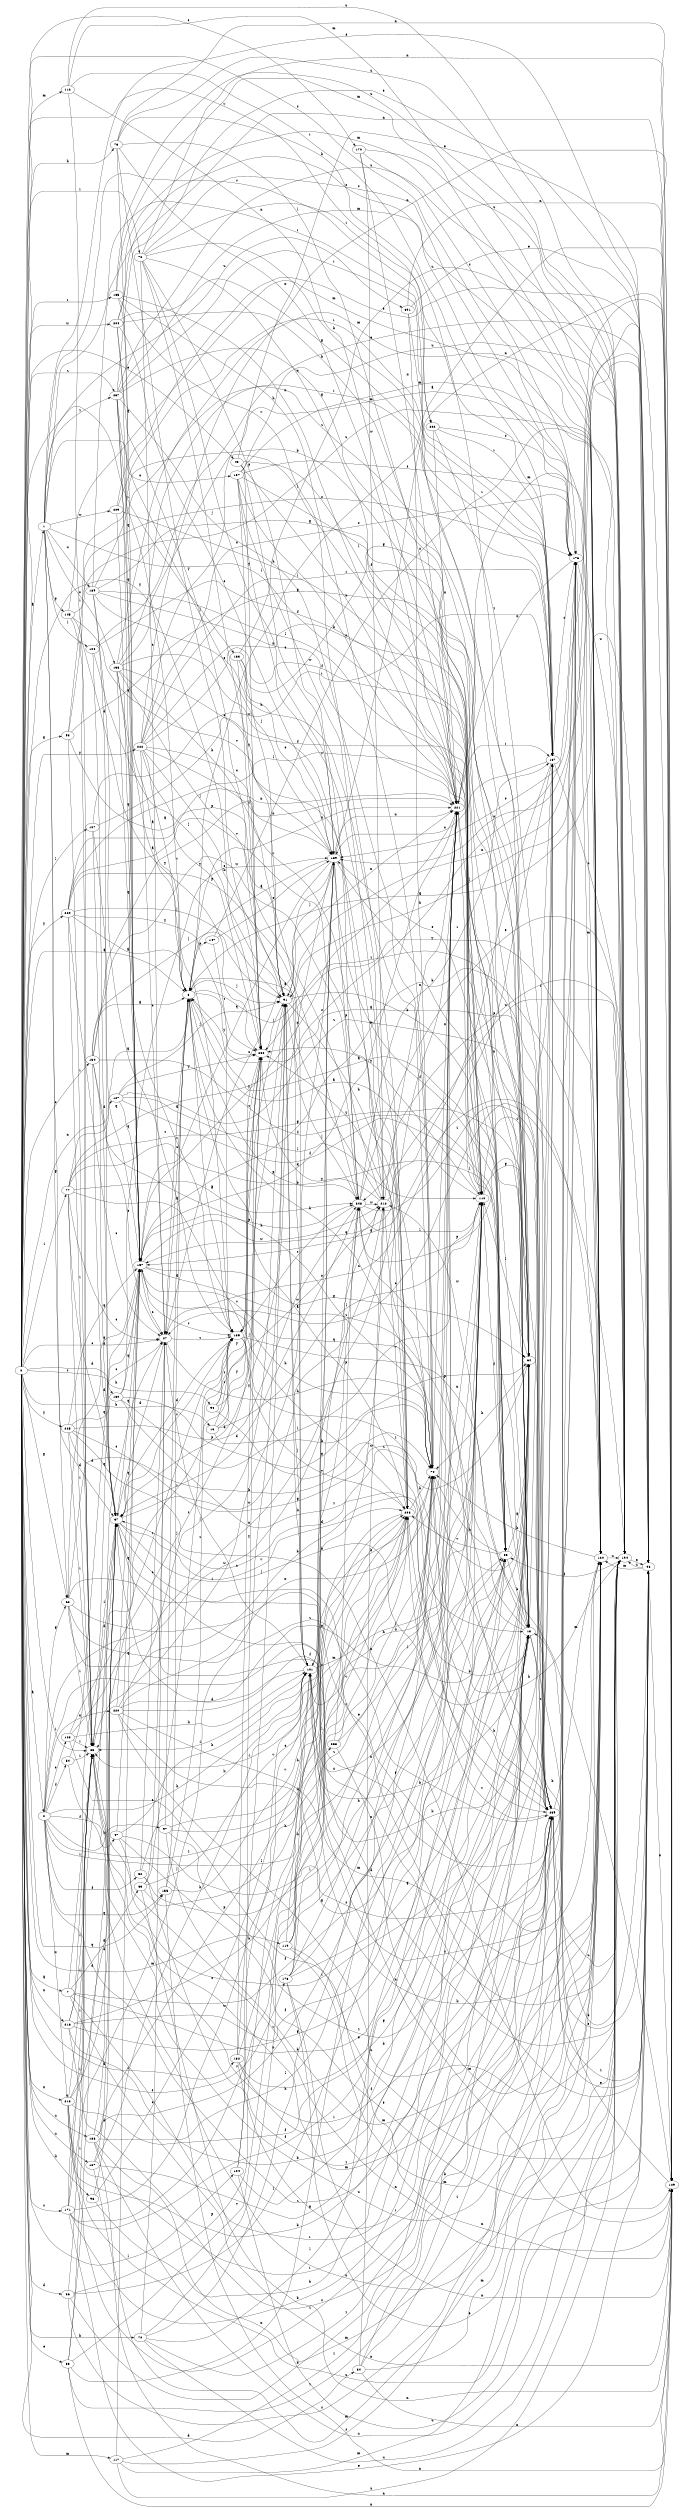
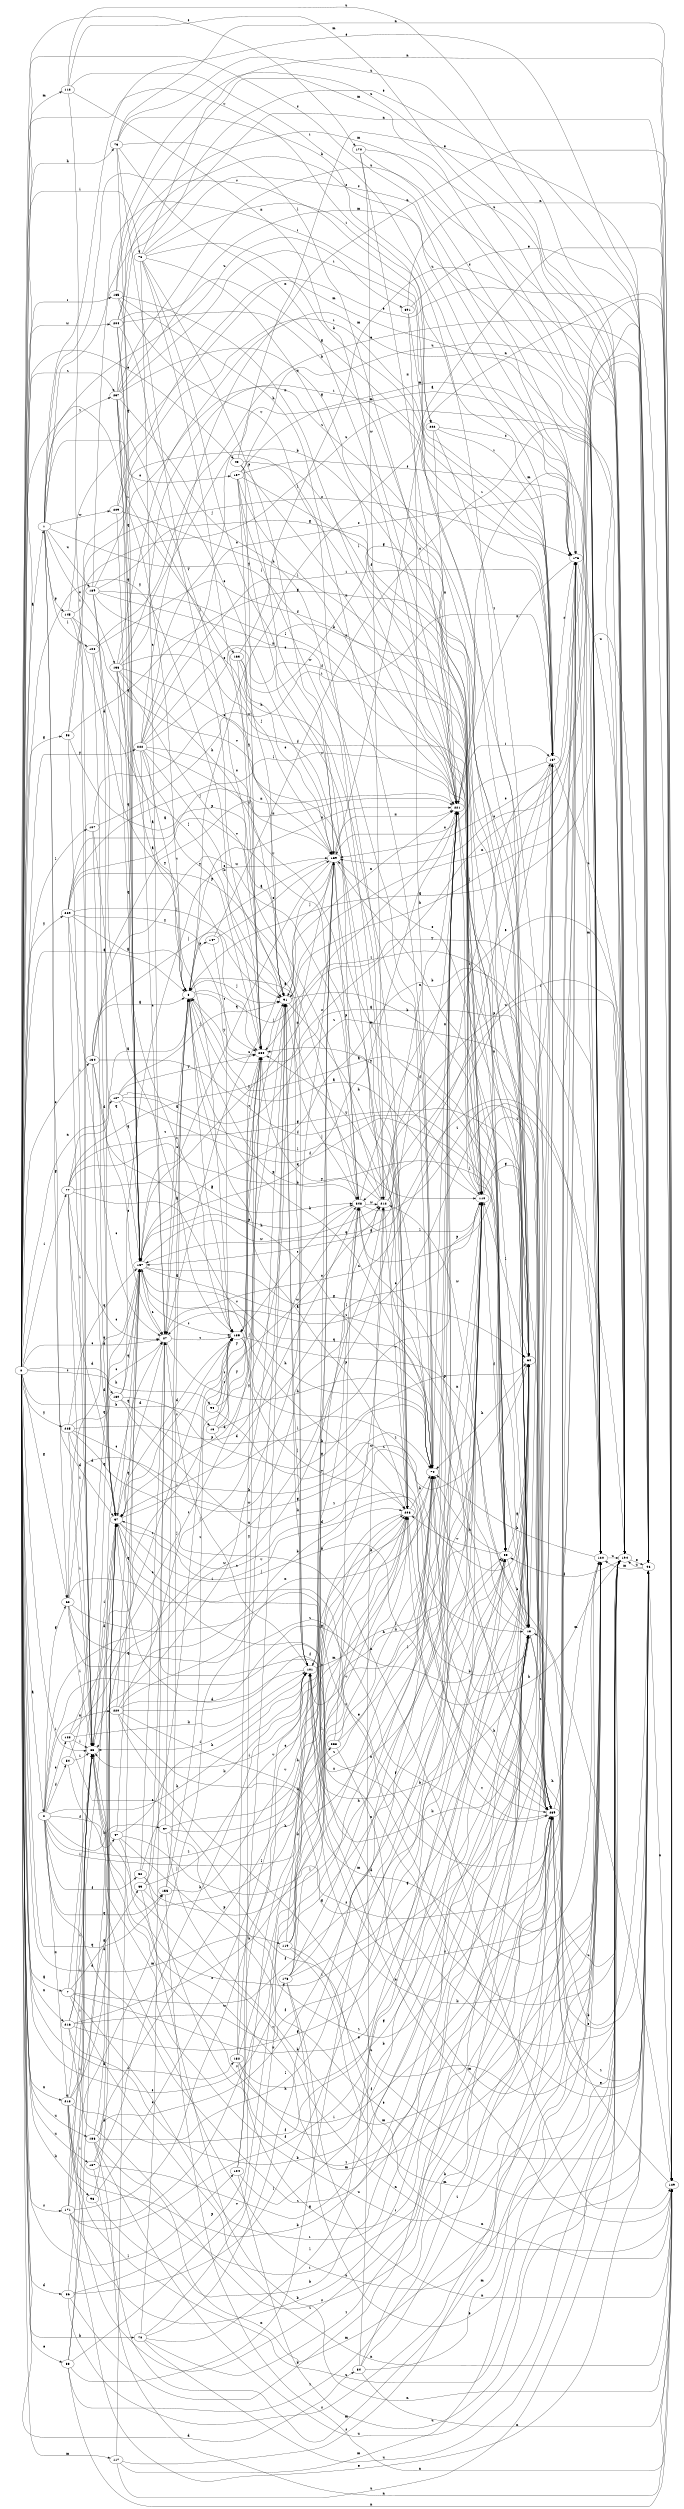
edge "348" -> "167": now "212" -> "167"
edge "117" -> "239": removed, label "z"
